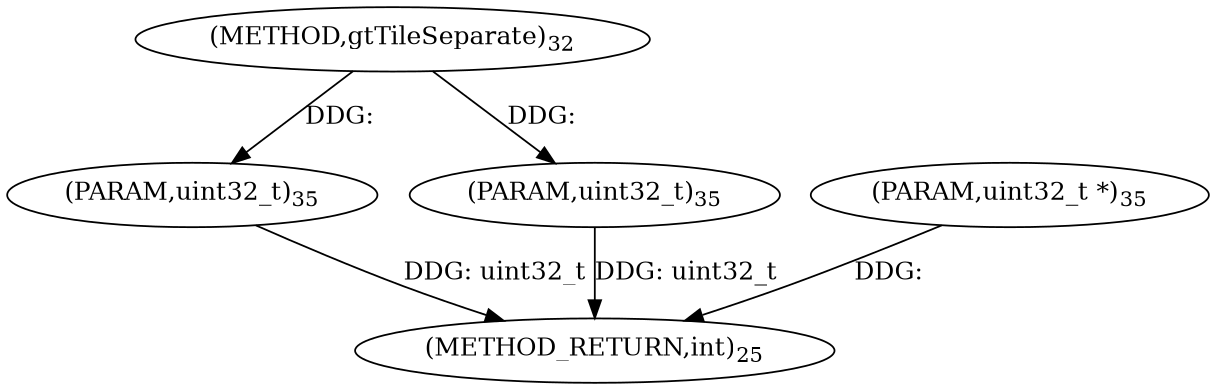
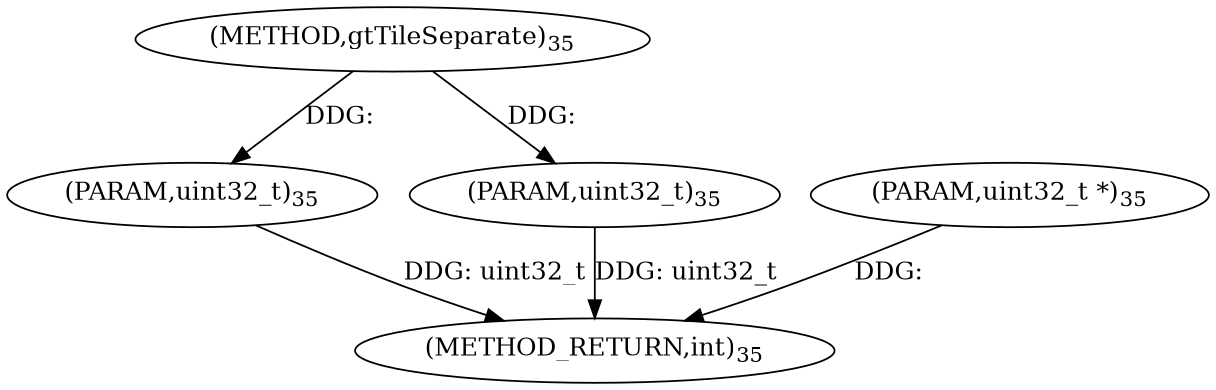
node "(METHOD,gtTileSeparate)": text "32" -> "35"
node "(METHOD_RETURN,int)": text "25" -> "35"
